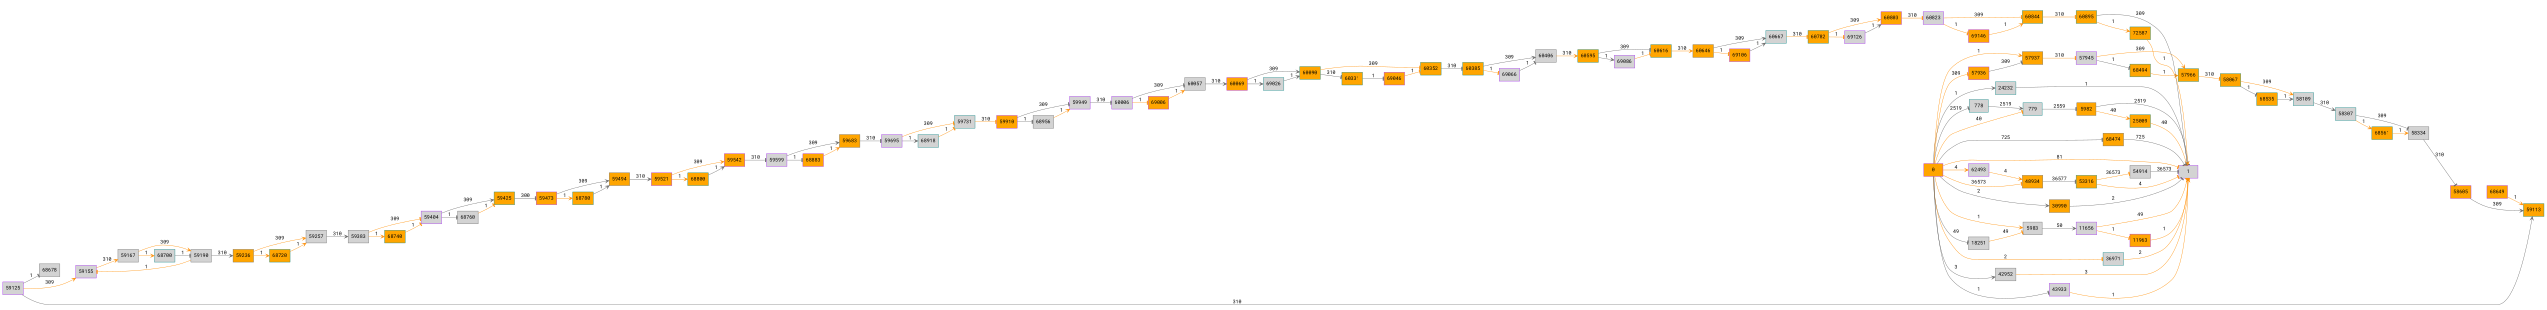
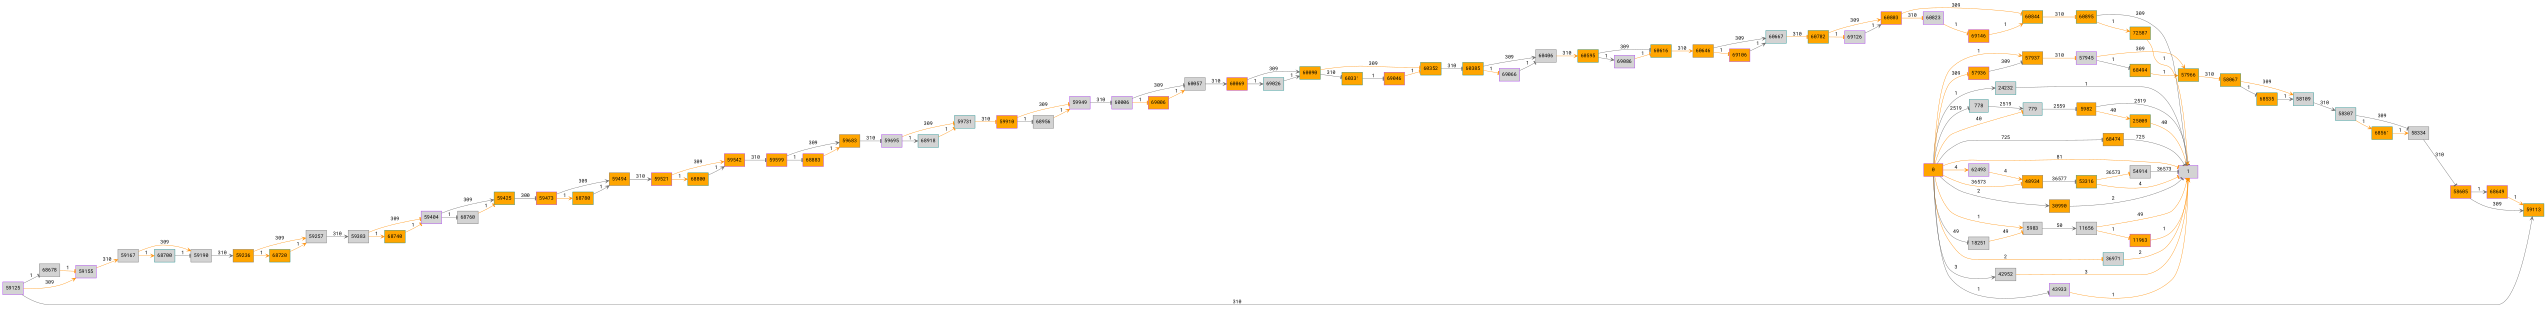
edge "60823" -> "60844": now "60803" -> "60844"
edge "59910" -> "59949": color gray40 -> darkorange
node "59599": fillcolor lightgrey -> orange
edge "58605" -> "68649": added, label "1"
node "11656": color purple -> gray40
edge "59190" -> "59155": now "68678" -> "59155"
